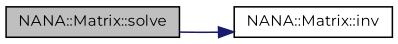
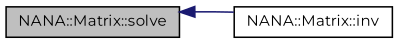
edge "NANA::Matrix::solve" -> "NANA::Matrix::inv": reversed
